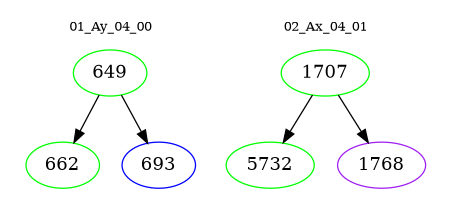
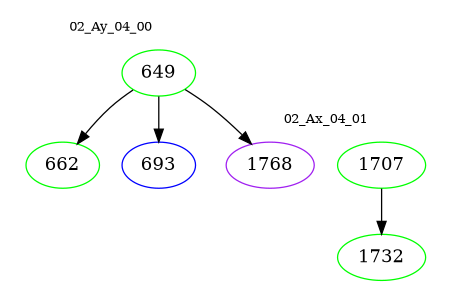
cluster "01_Ay_04_00": label "01_Ay_04_00" -> "02_Ay_04_00"
edge "1707" -> "1768": now "649" -> "1768"
node "5732": label "5732" -> "1732"
